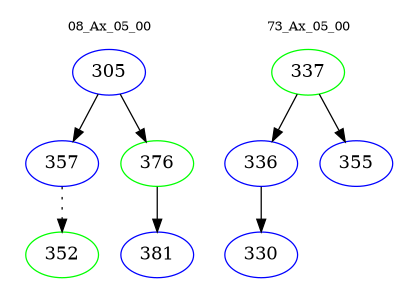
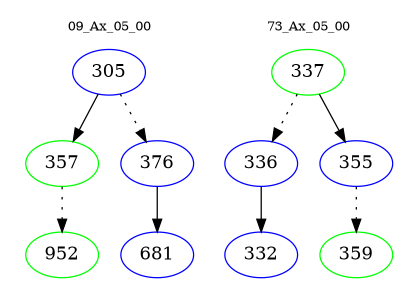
cluster "08_Ax_05_00": label "08_Ax_05_00" -> "09_Ax_05_00"
edge "305" -> "376": style solid -> dotted
edge "337" -> "336": style solid -> dotted
node "357": color blue -> green
node "376": color green -> blue
node "352": label "352" -> "952"
node "381": label "381" -> "681"
node "330": label "330" -> "332"
node "359": added
